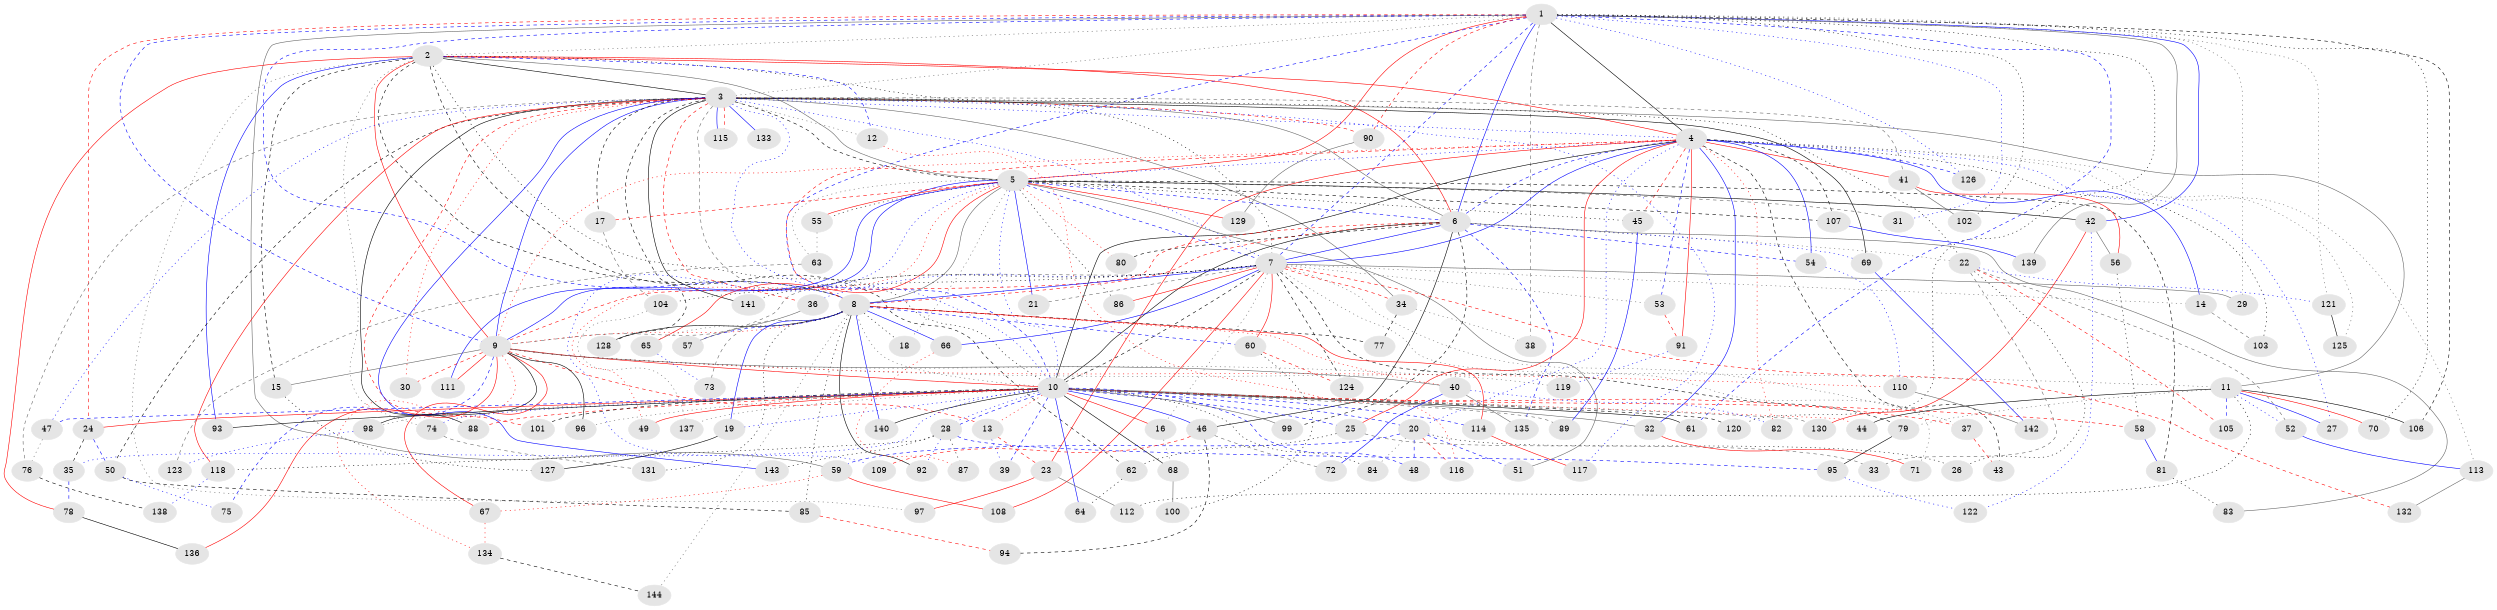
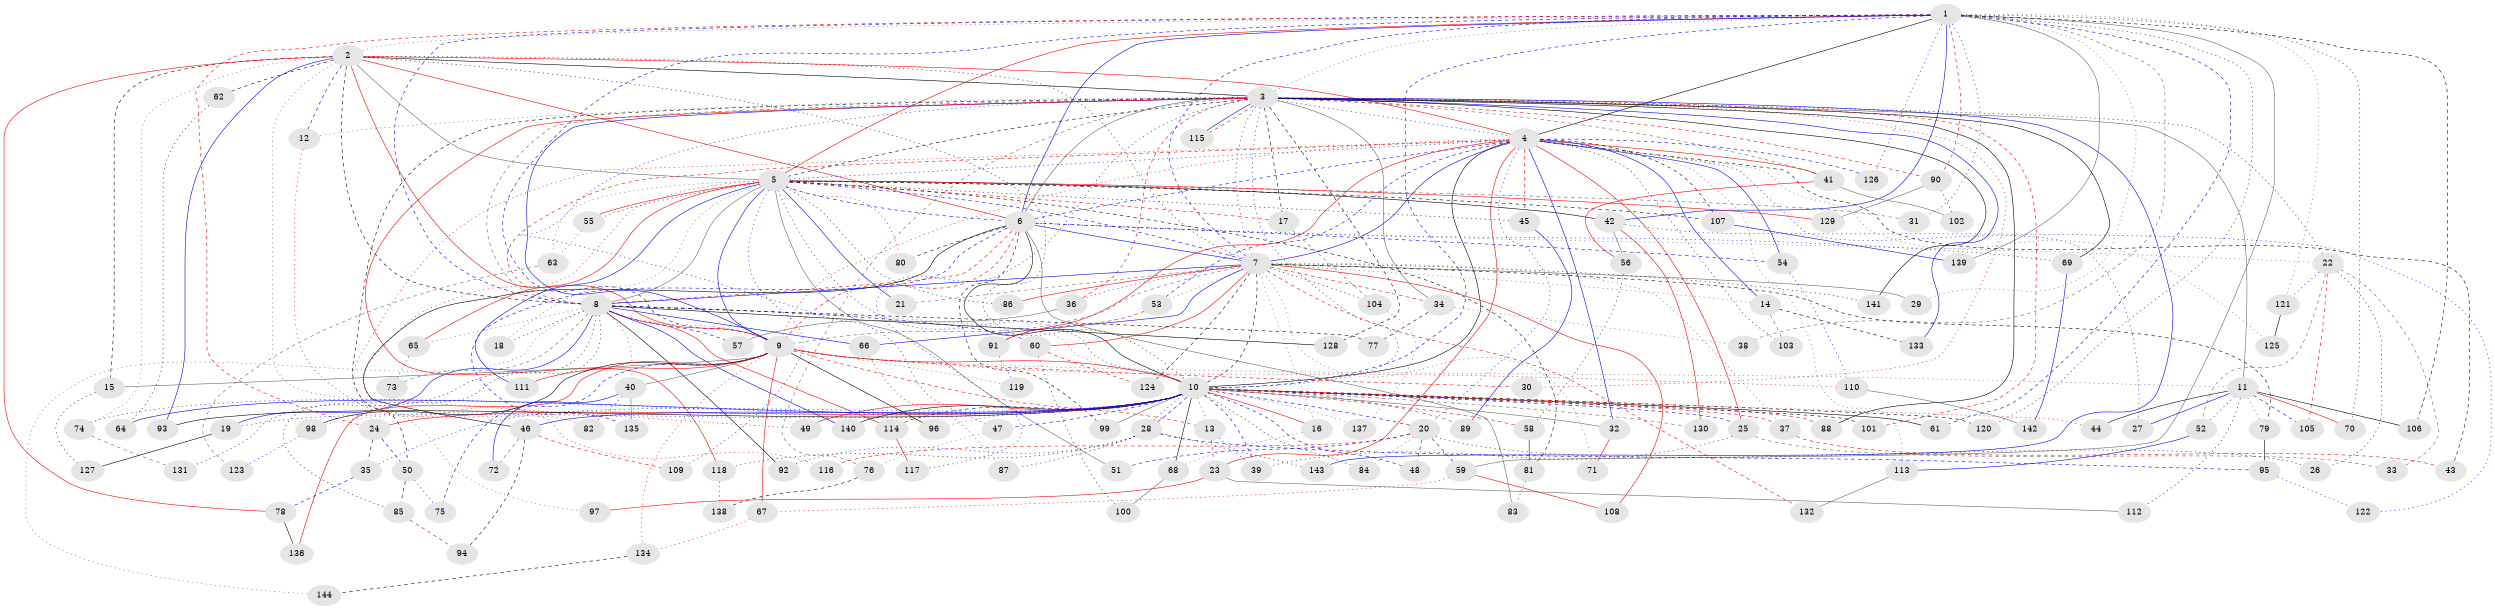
edge "1" -- "102": now "90" -- "102"
edge "14" -- "133": added
edge "25" -- "62": now "25" -- "39"
